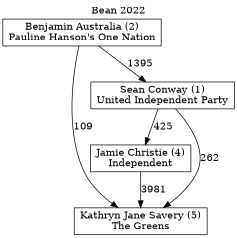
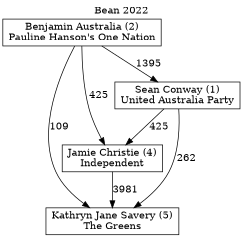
edge "Benjamin Australia (2) Pauline Hanson's One Nation" -> "Jamie Christie (4) Independent": added, label "425"
node "Sean Conway (1) United Independent Party": label "Sean Conway (1) United Independent Party" -> "Sean Conway (1) United Australia Party"
